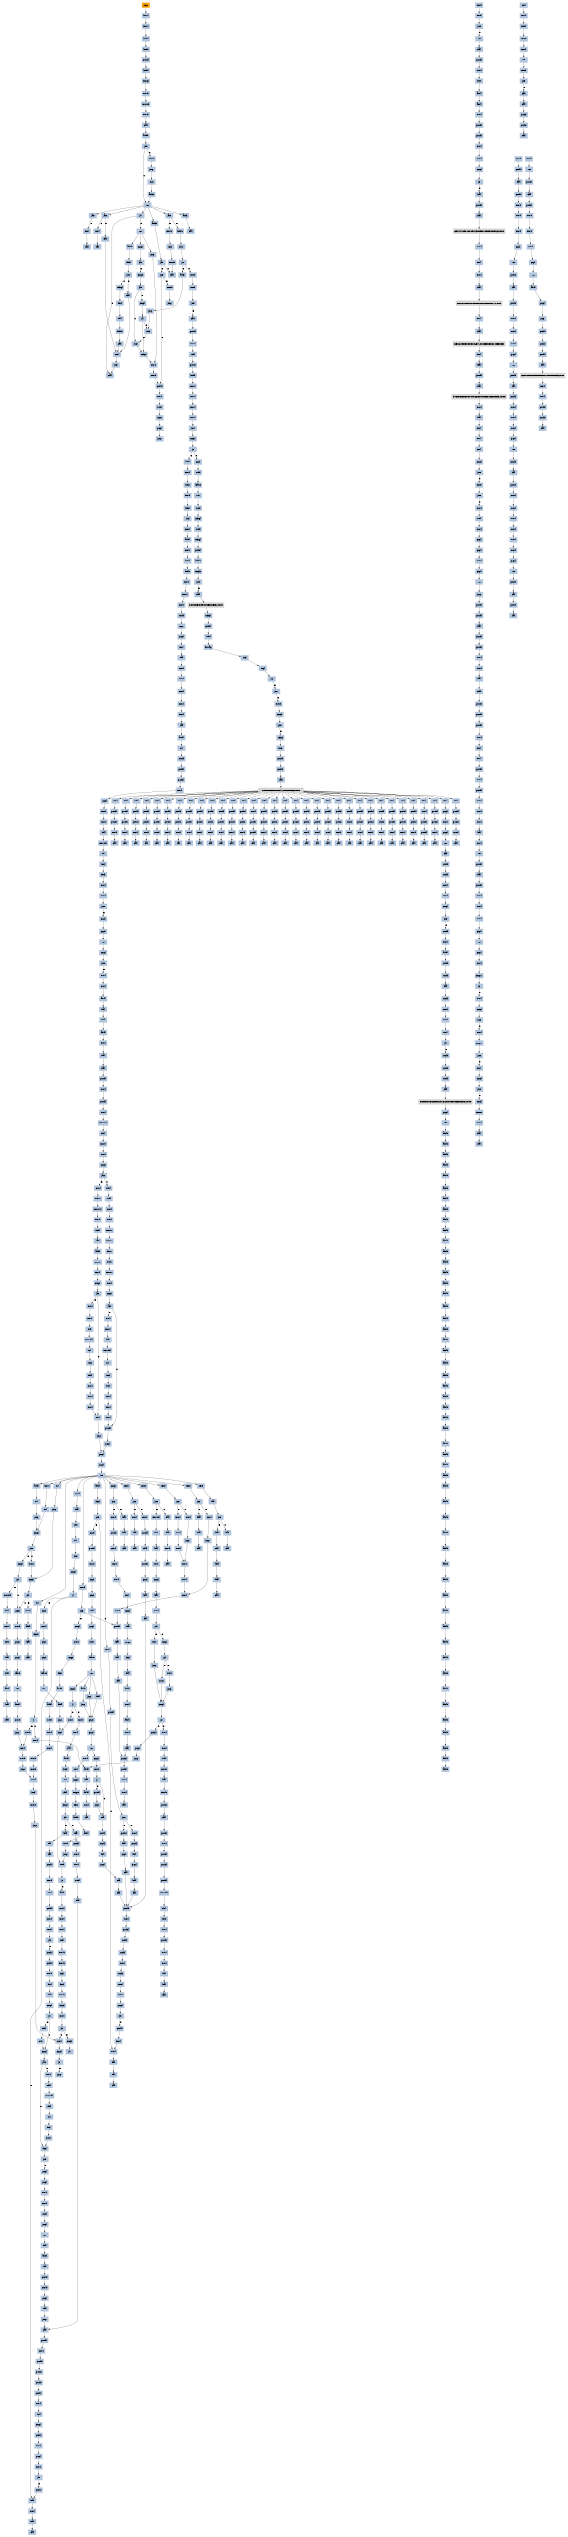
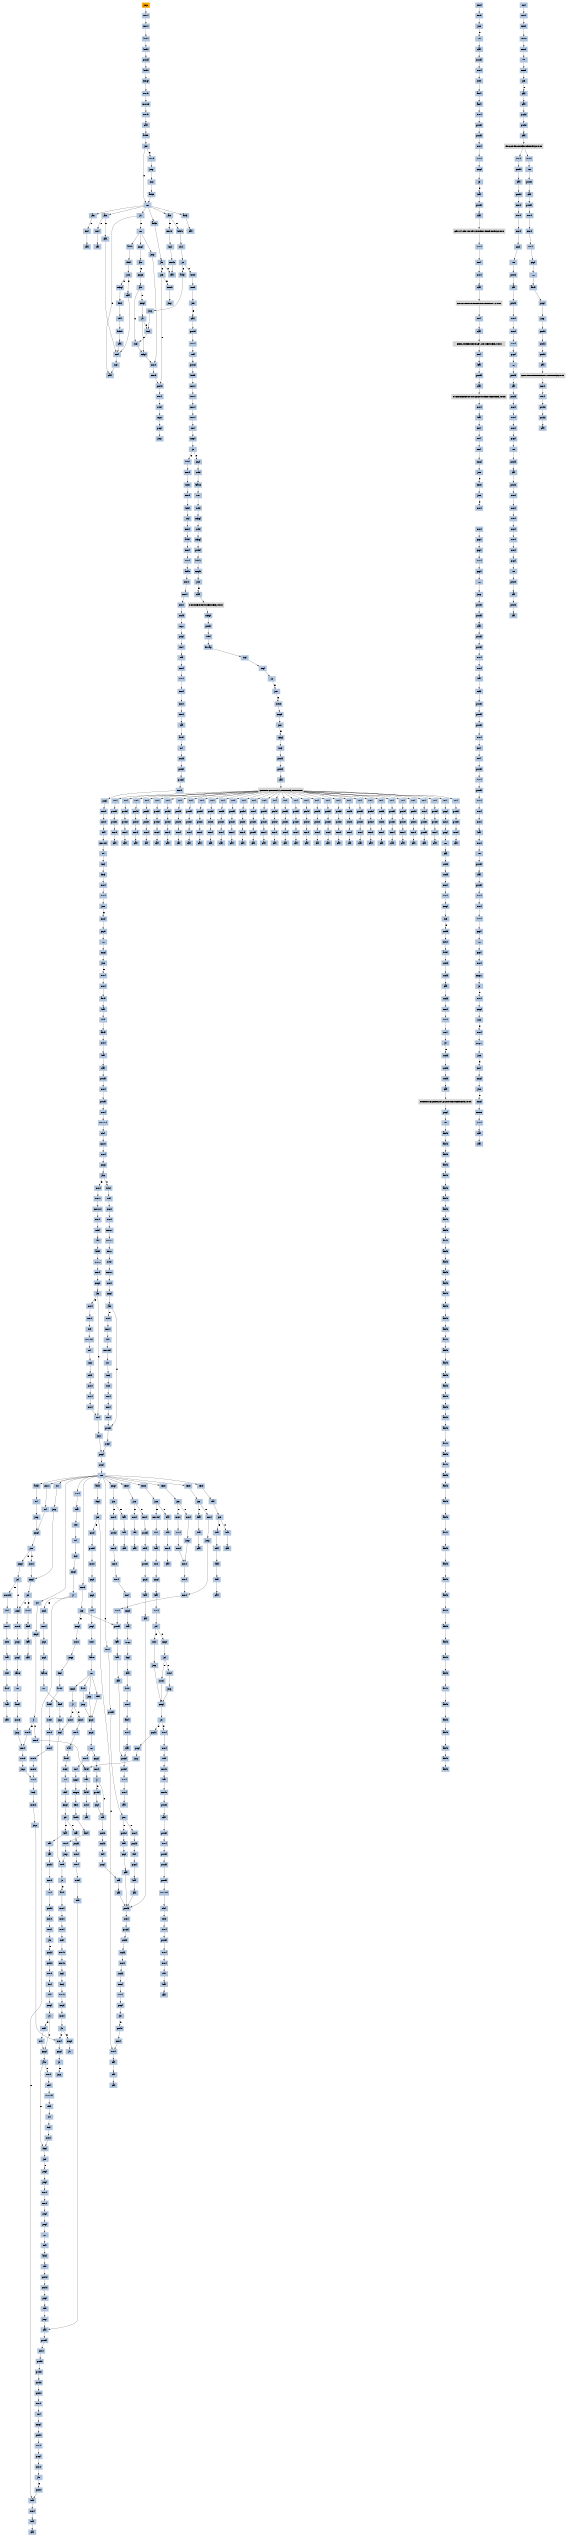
node "ENCODEPOINTER-KERNEL32-DLL": added
node "GETCURRENTPROCESSID-KERNEL32-KERNEL": label "GETCURRENTPROCESSID-KERNEL32-KERNEL" -> "GETCURRENTPROCESSID-KERNEL32-DLL"
node "notl": removed
node "GETPROCADDRESS-KERNEL32-DLL": label "GETPROCADDRESS-KERNEL32-DLL" -> "GETPROCADDRESS-KERNEL32-KERNEL"
